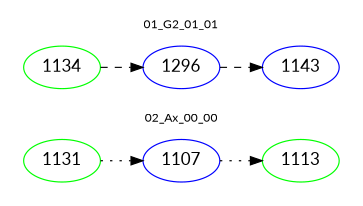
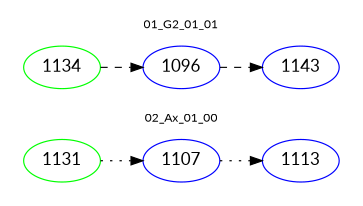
node "1296": label "1296" -> "1096"
cluster "02_Ax_00_00": label "02_Ax_00_00" -> "02_Ax_01_00"
node "1113": color green -> blue
